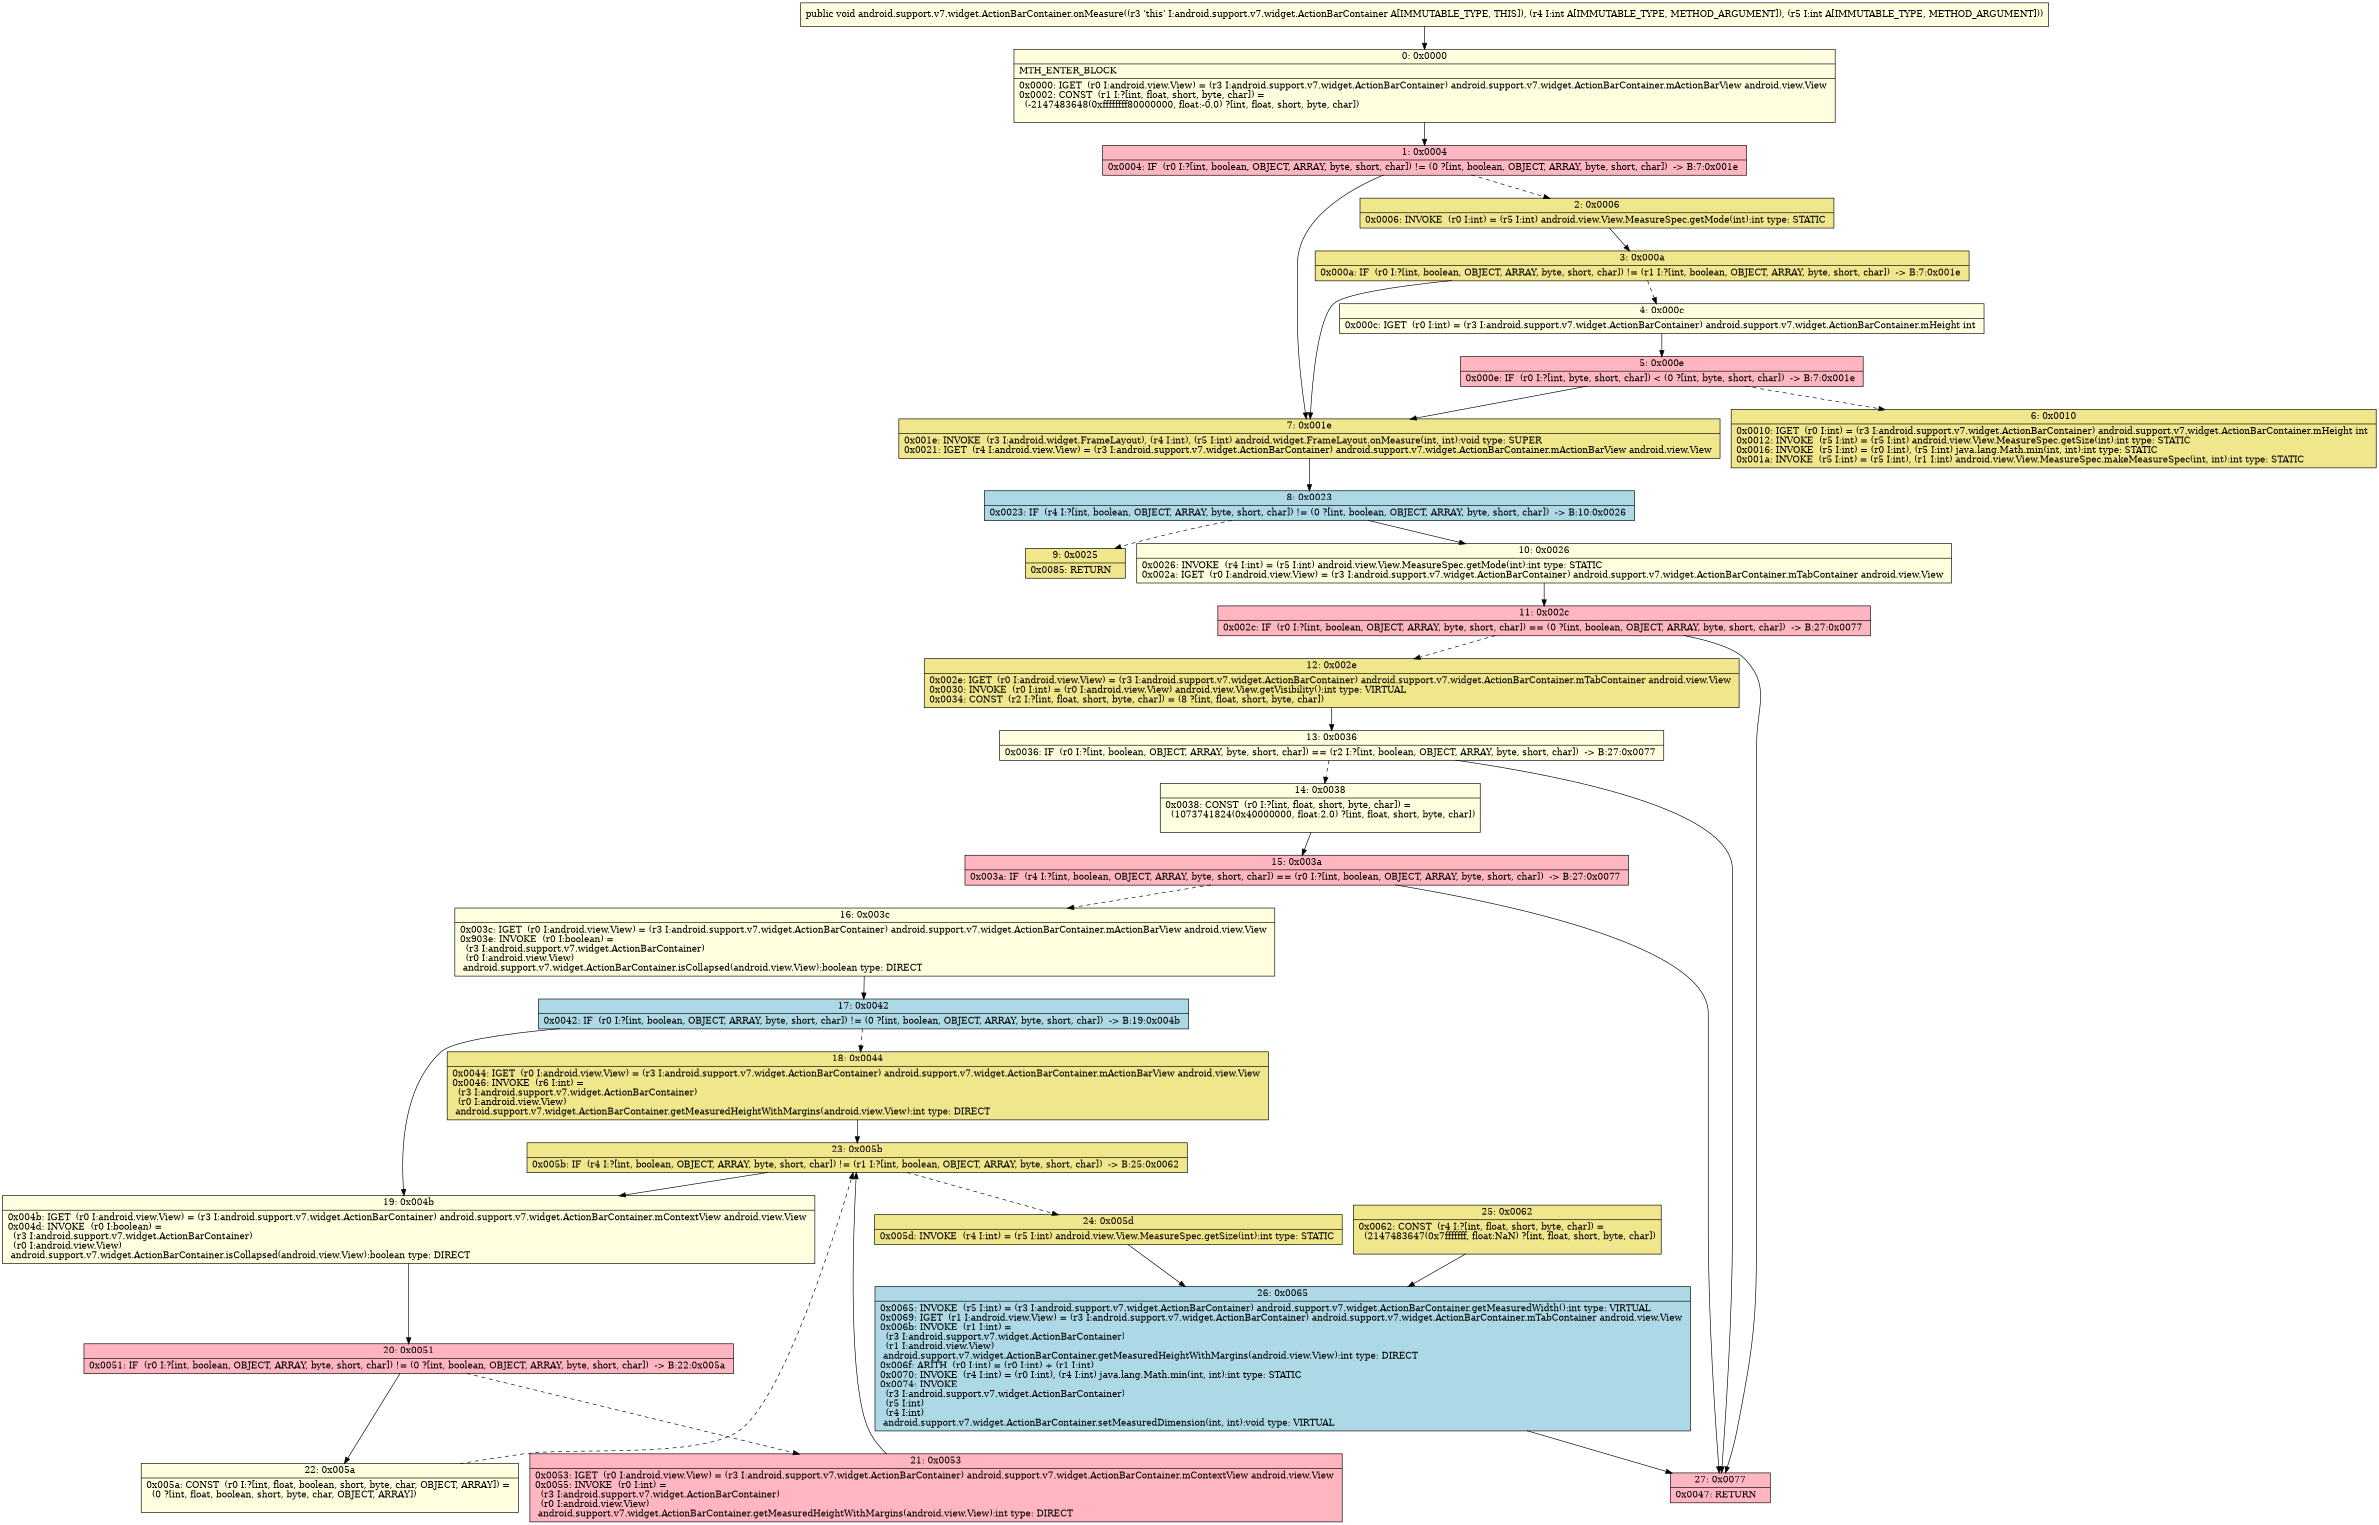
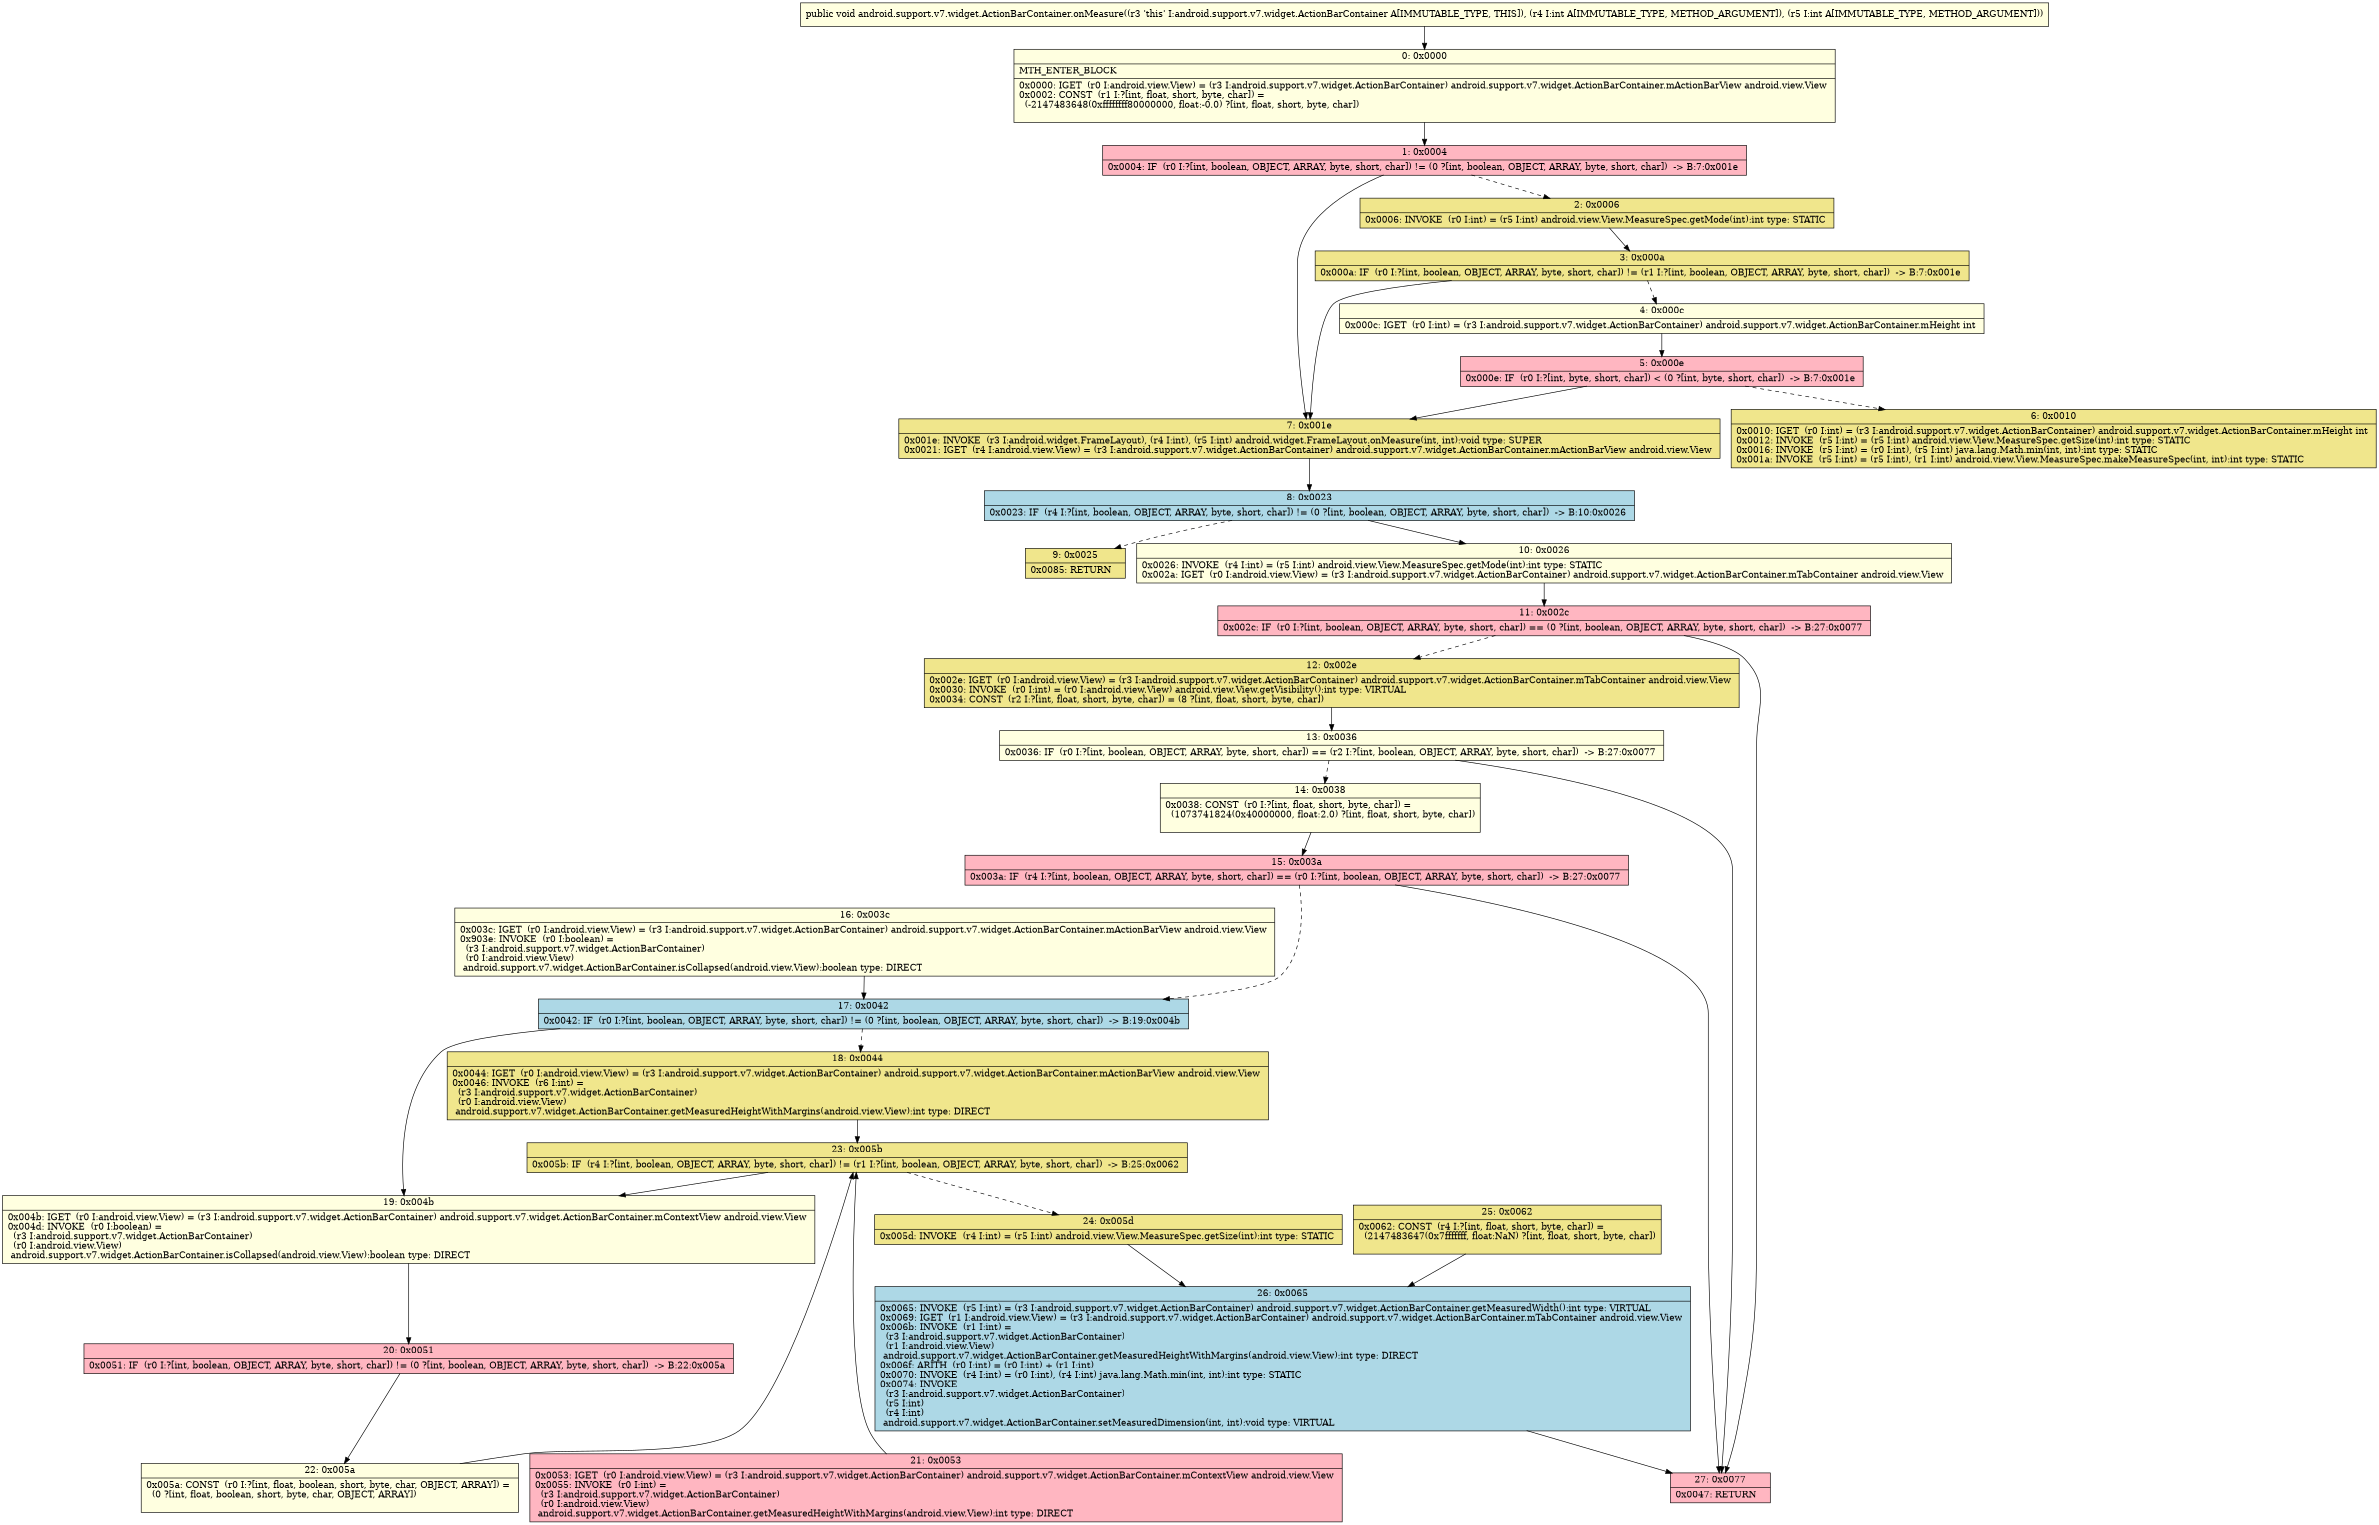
edge "15: 0x003a" -> "16: 0x003c": now "15: 0x003a" -> "17: 0x0042"
edge "20: 0x0051" -> "21: 0x0053": removed
edge "22: 0x005a" -> "23: 0x005b": style dashed -> solid
